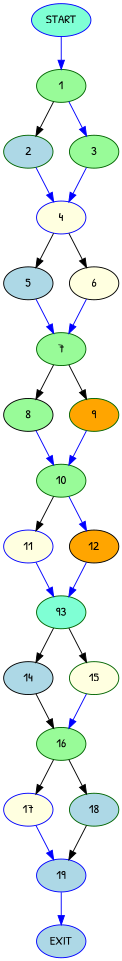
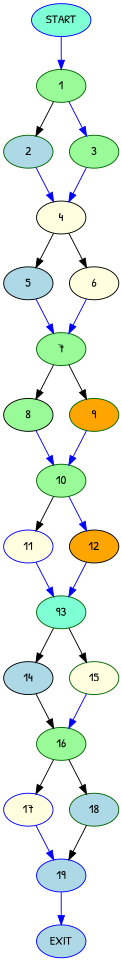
node "4": color blue -> black
